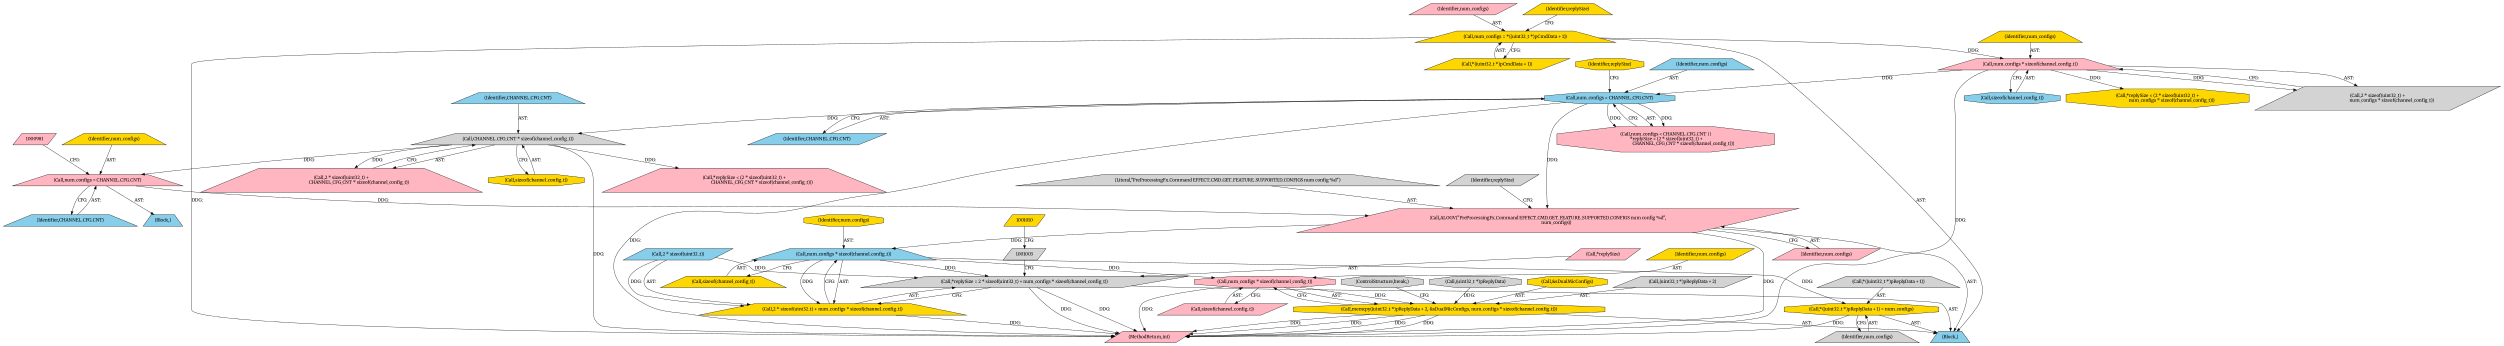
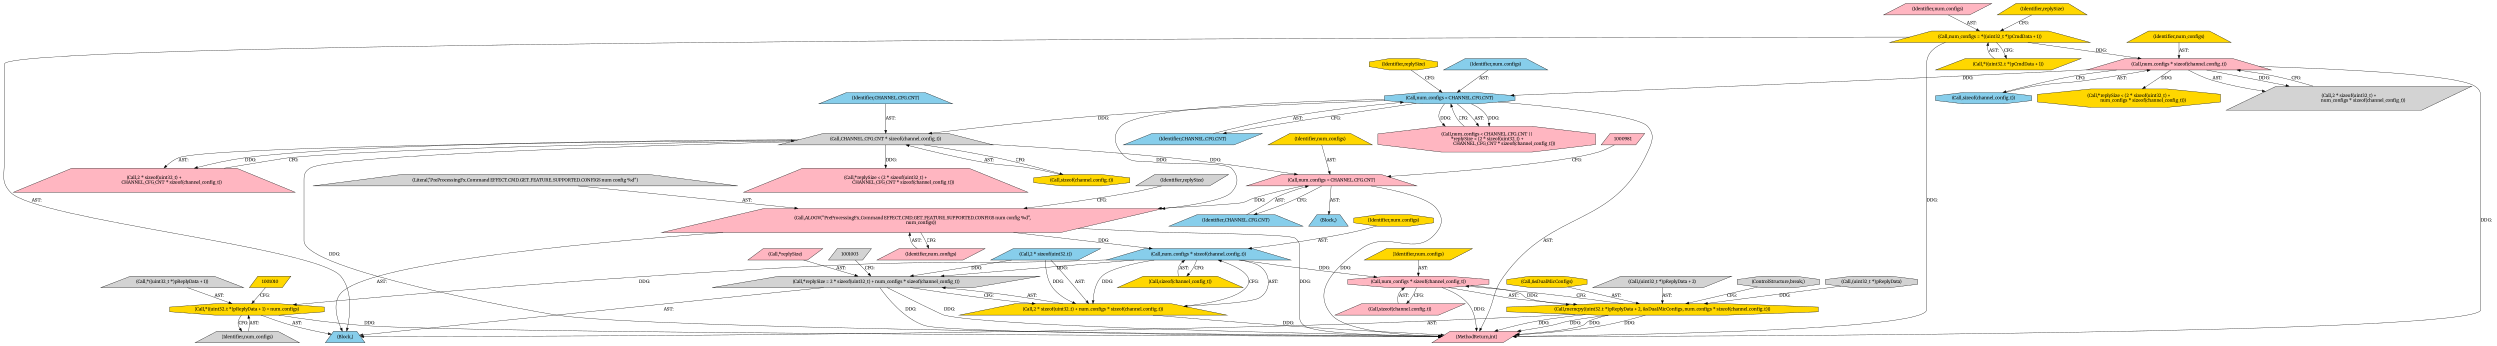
edge "1001010" -> "1001003": now "1001010" -> "(Call,*((uint32_t *)pReplyData + 1) = num_configs)"
edge "(Call,num_configs < CHANNEL_CFG_CNT)" -> "(MethodReturn,int)": label "DDG: " -> "AST: "
edge "(Call,num_configs = CHANNEL_CFG_CNT)" -> "(MethodReturn,int)": added, label "DDG:"
